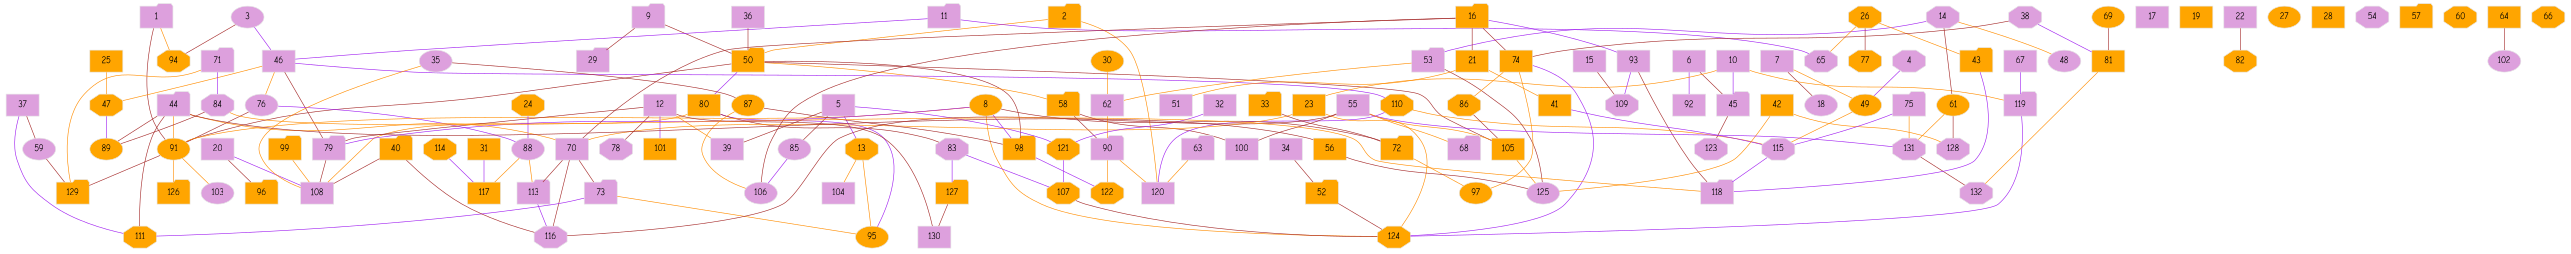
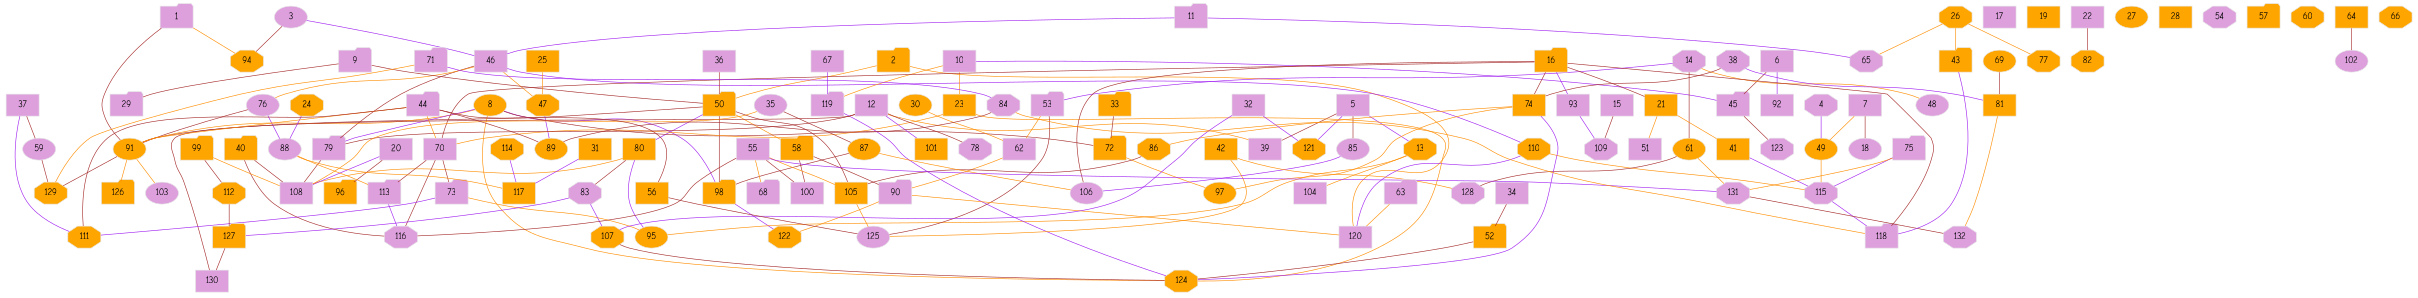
edge "26" -- "77": color brown -> darkorange
edge "93" -- "118": now "16" -- "118"
edge "121" -- "107": now "32" -- "107"
node "129": shape folder -> octagon
node "112": added
